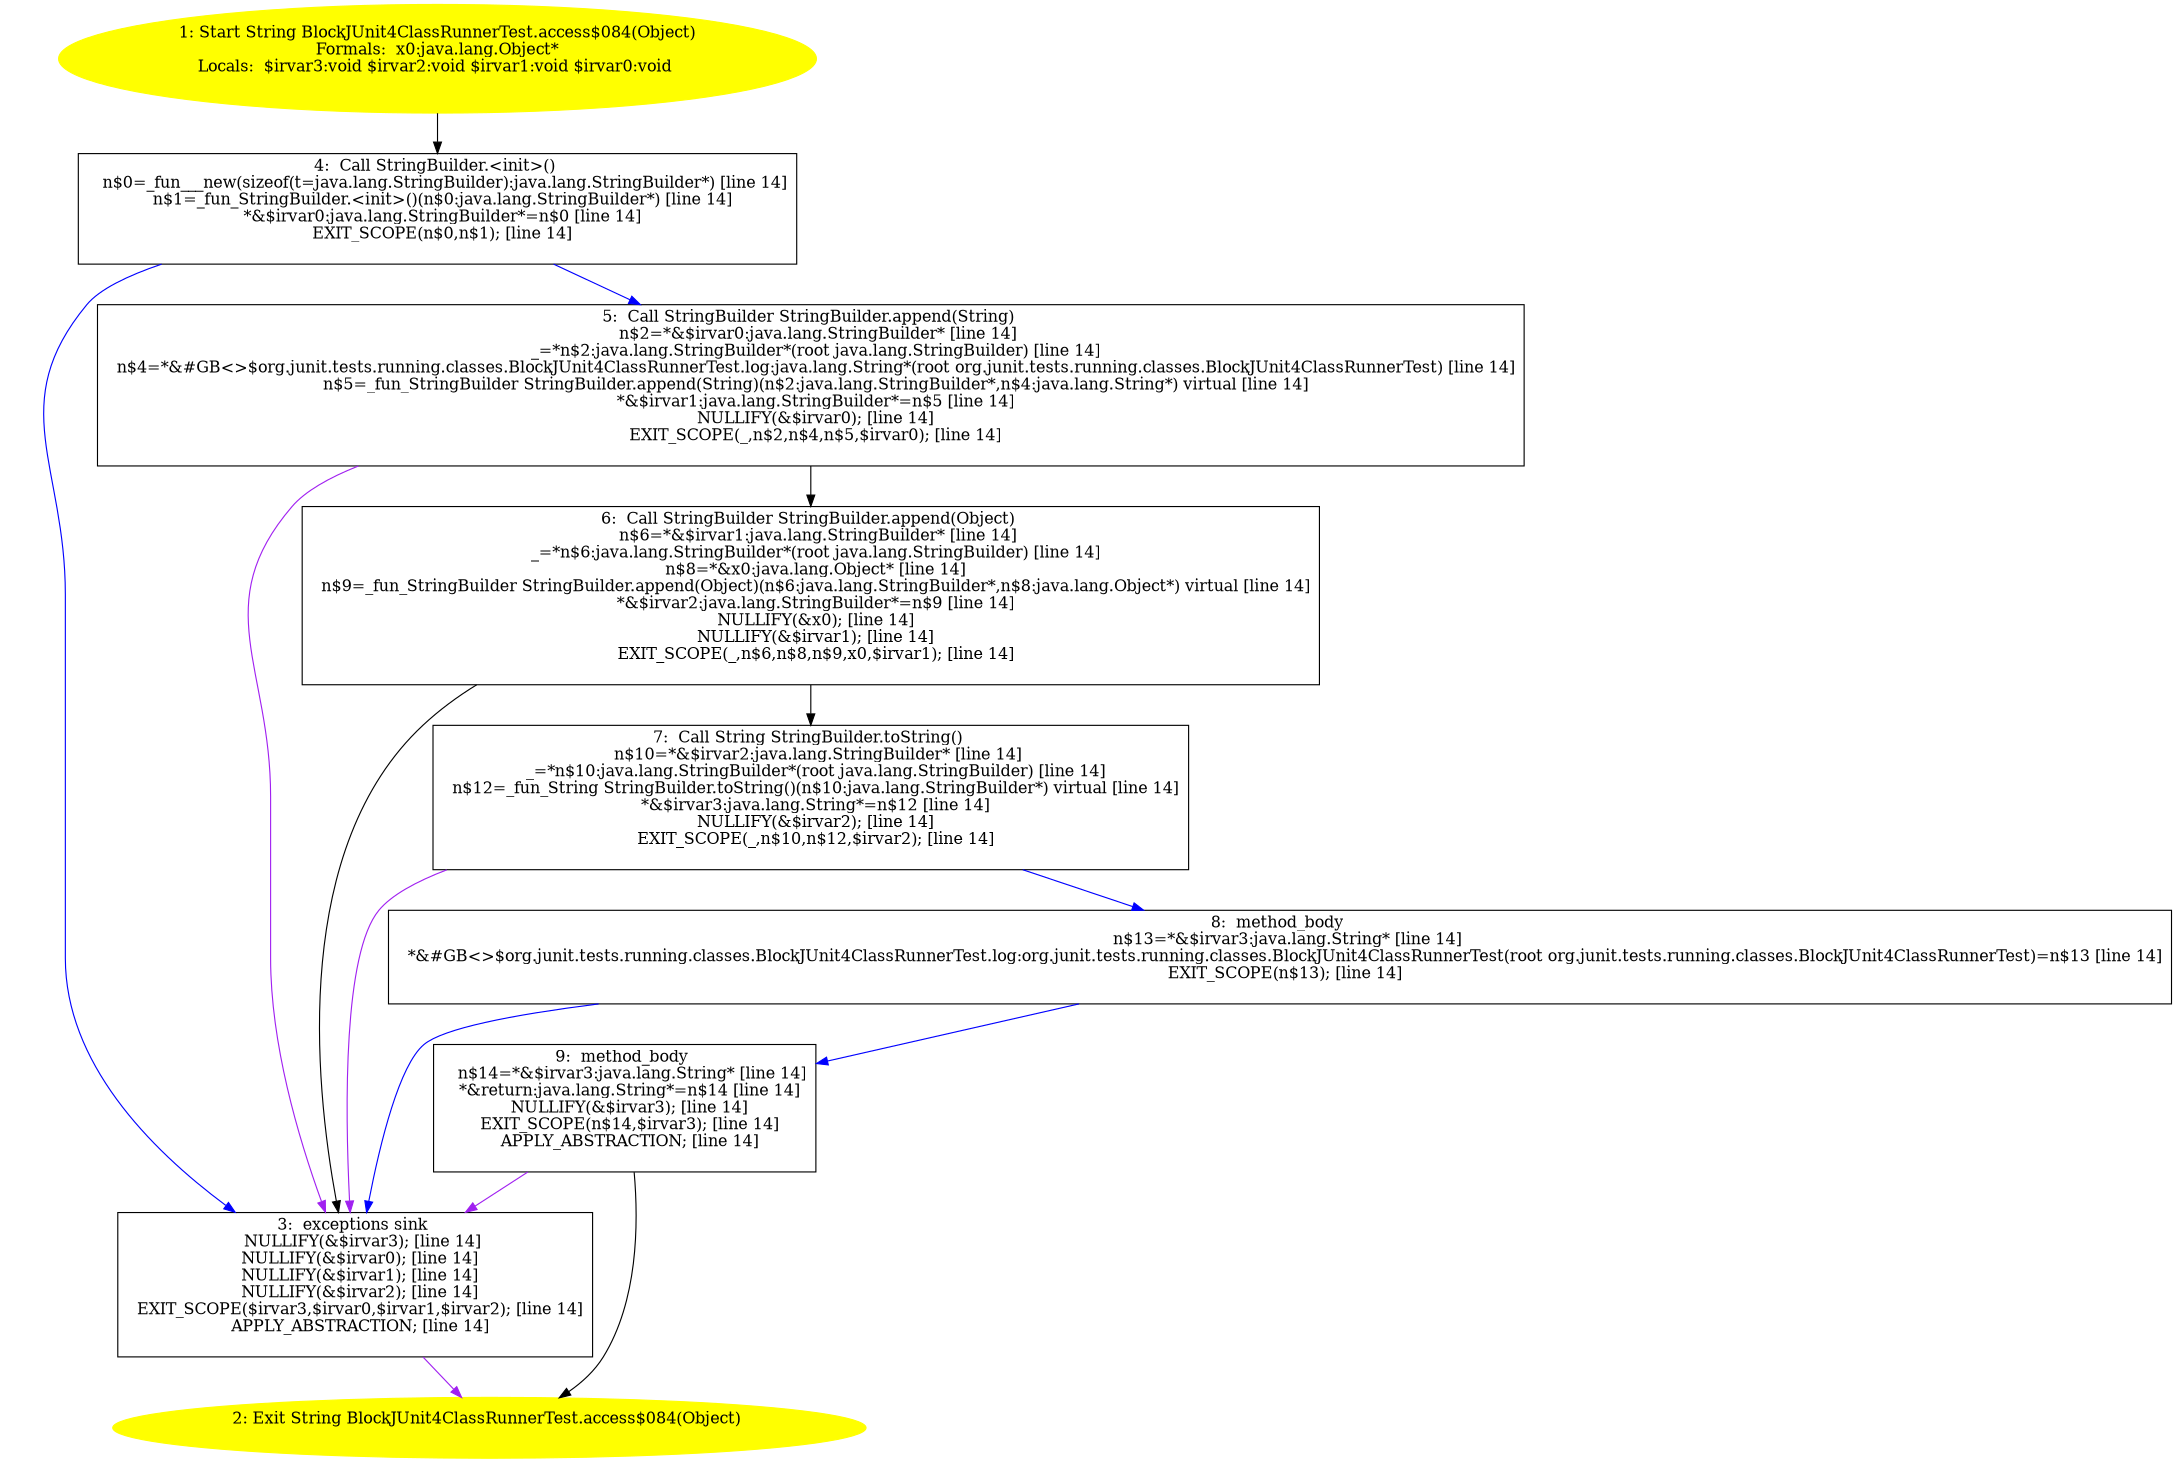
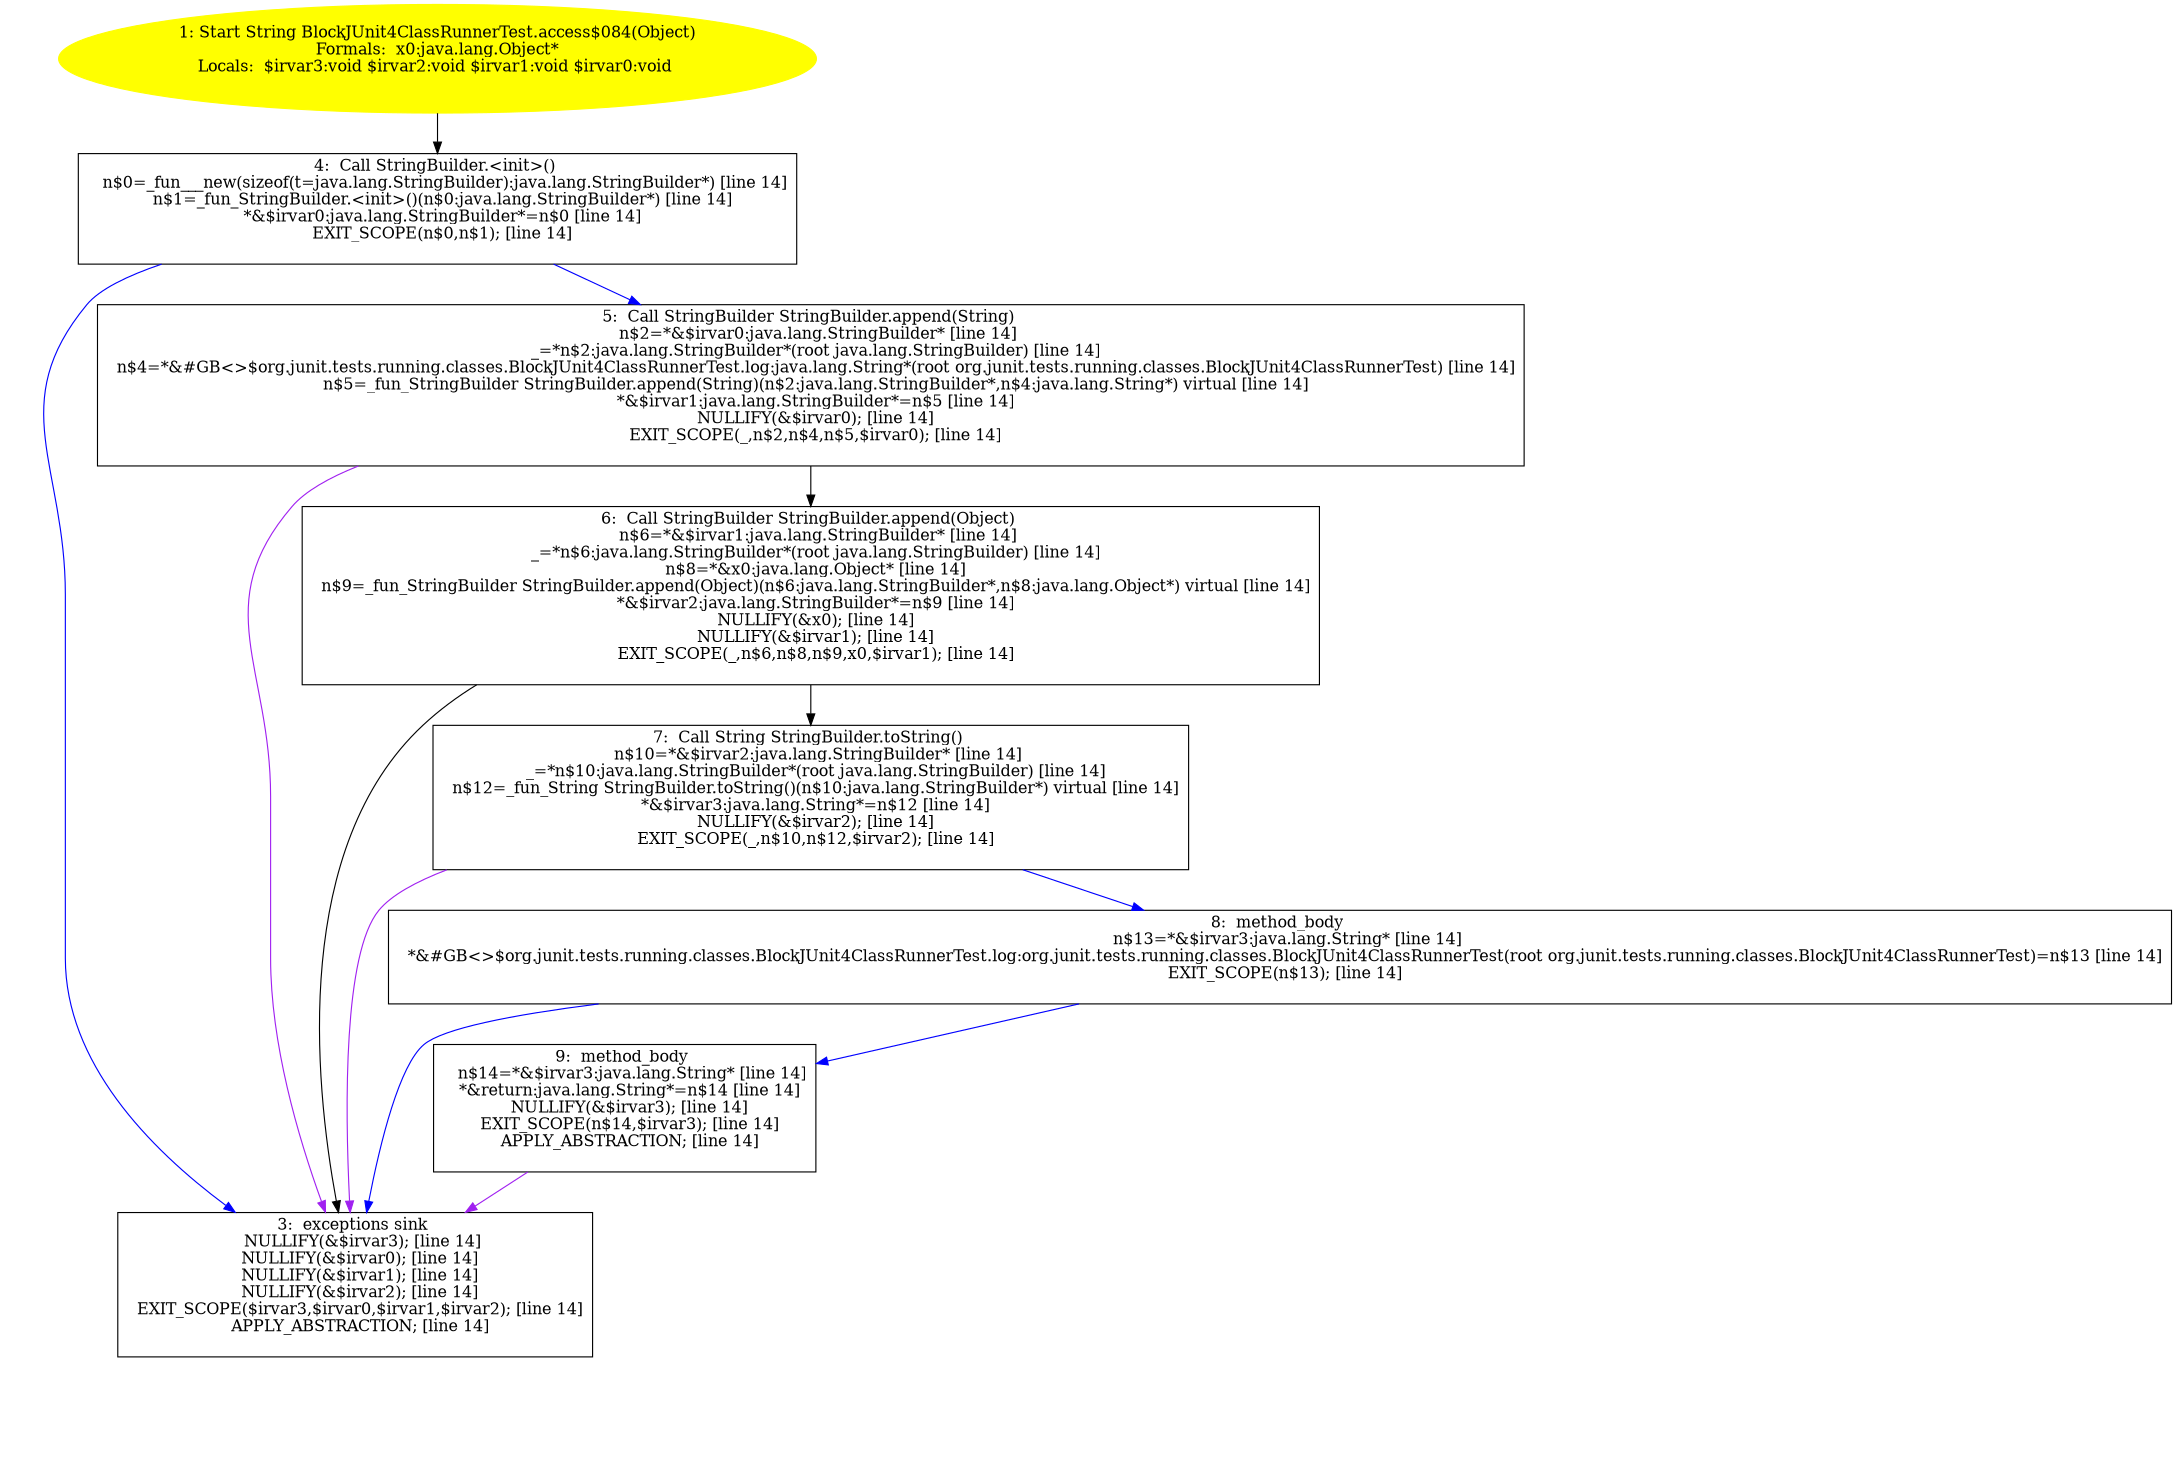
node "2: Exit String BlockJUnit4ClassRunnerTest.access$084(Object)": removed
